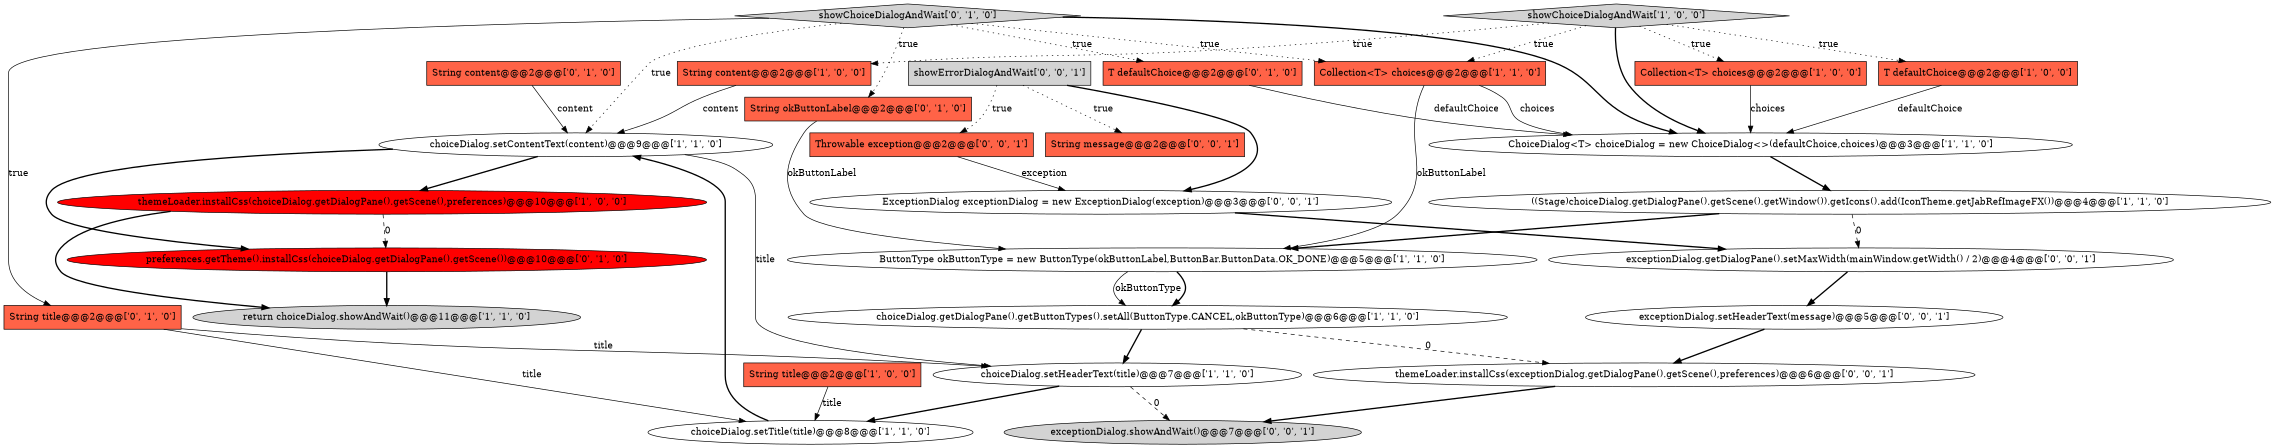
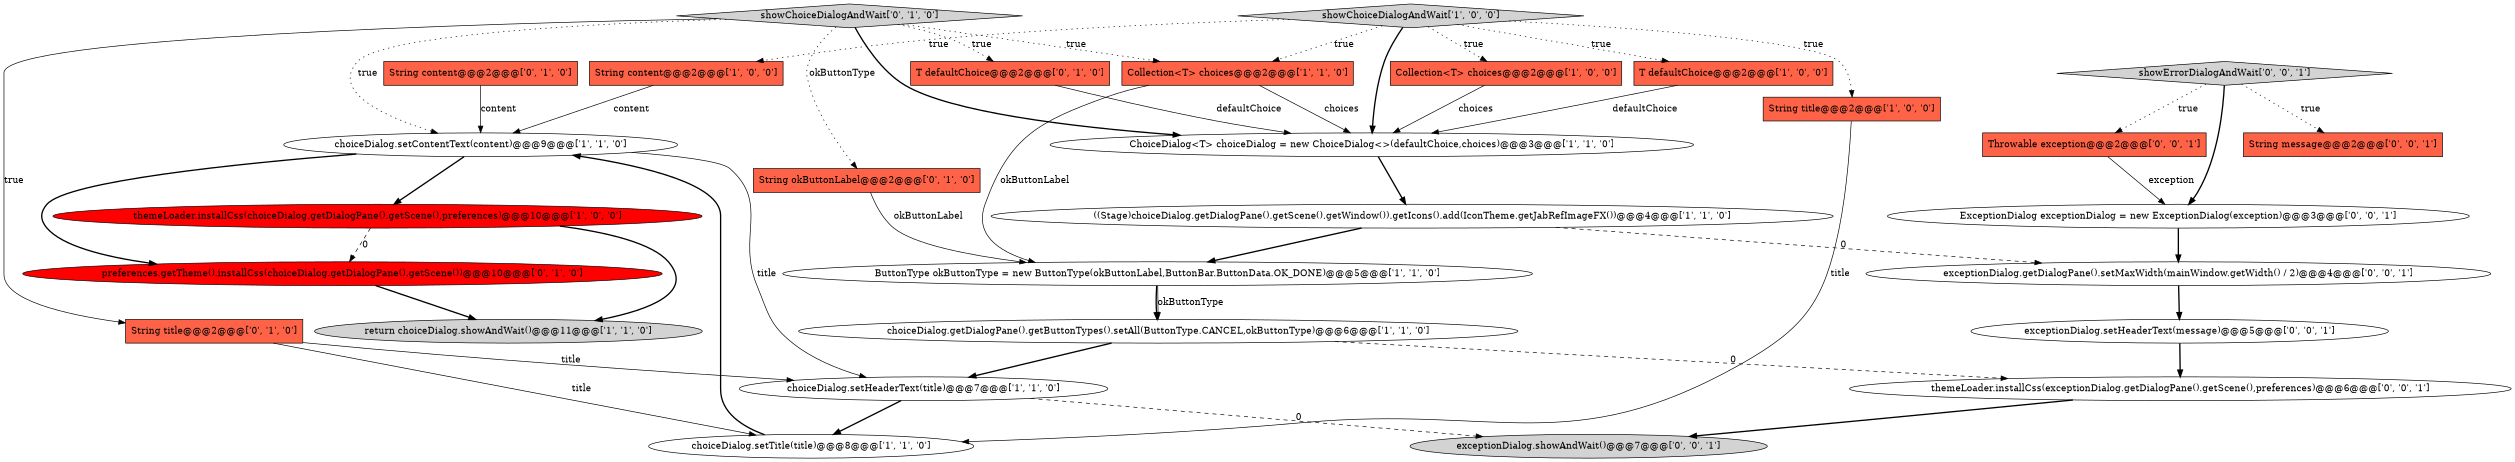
edge "showChoiceDialogAndWait['1', '0', '0']" -> "String title@@@2@@@['1', '0', '0']": added, label "true"
edge "showChoiceDialogAndWait['0', '1', '0']" -> "String okButtonLabel@@@2@@@['0', '1', '0']": label "true" -> "okButtonType"
node "showErrorDialogAndWait['0', '0', '1']": shape box -> diamond
